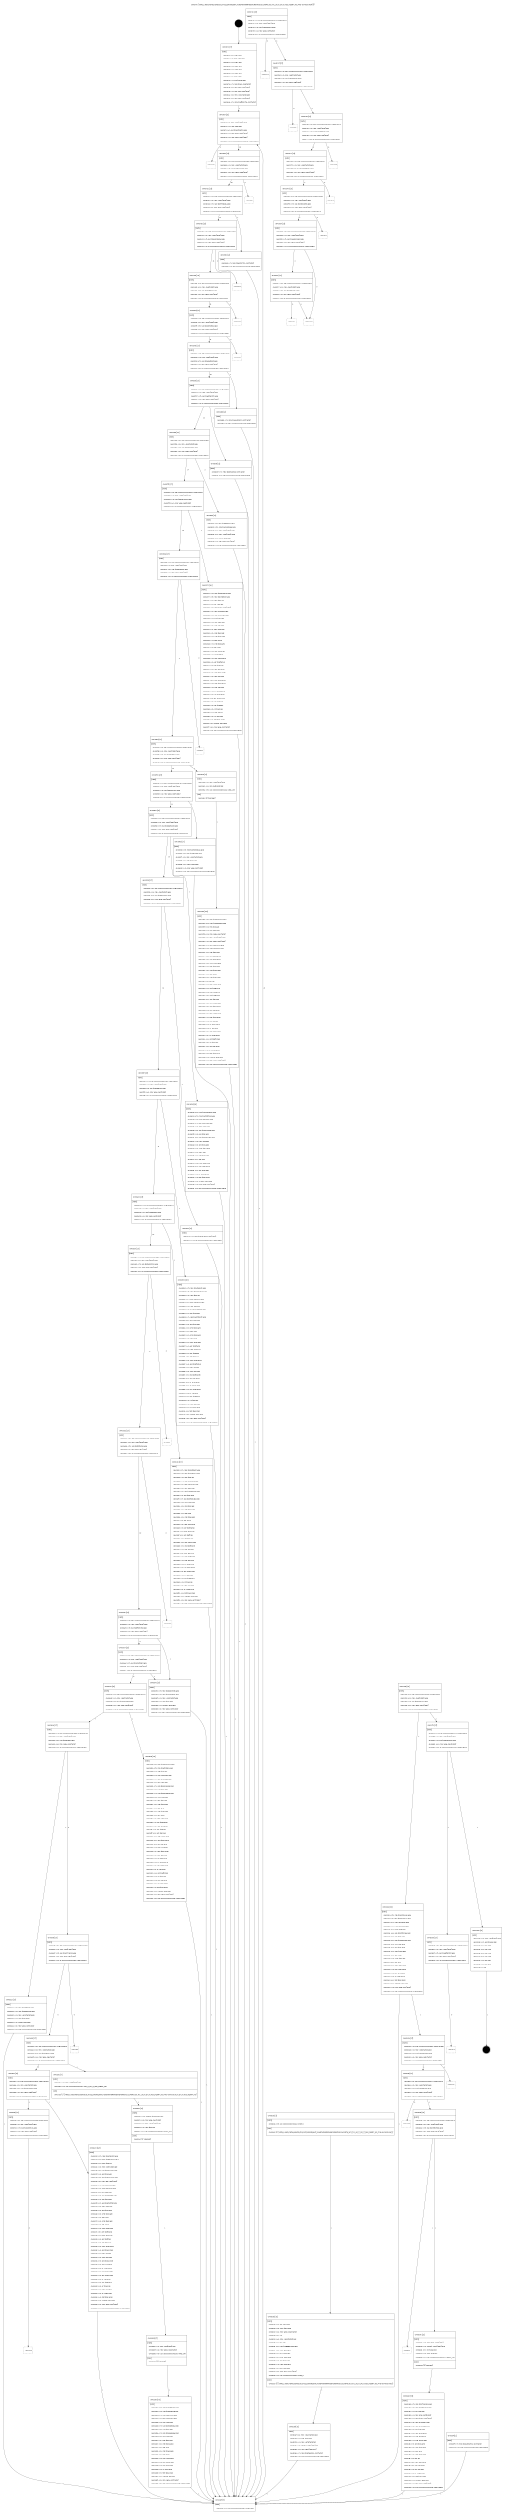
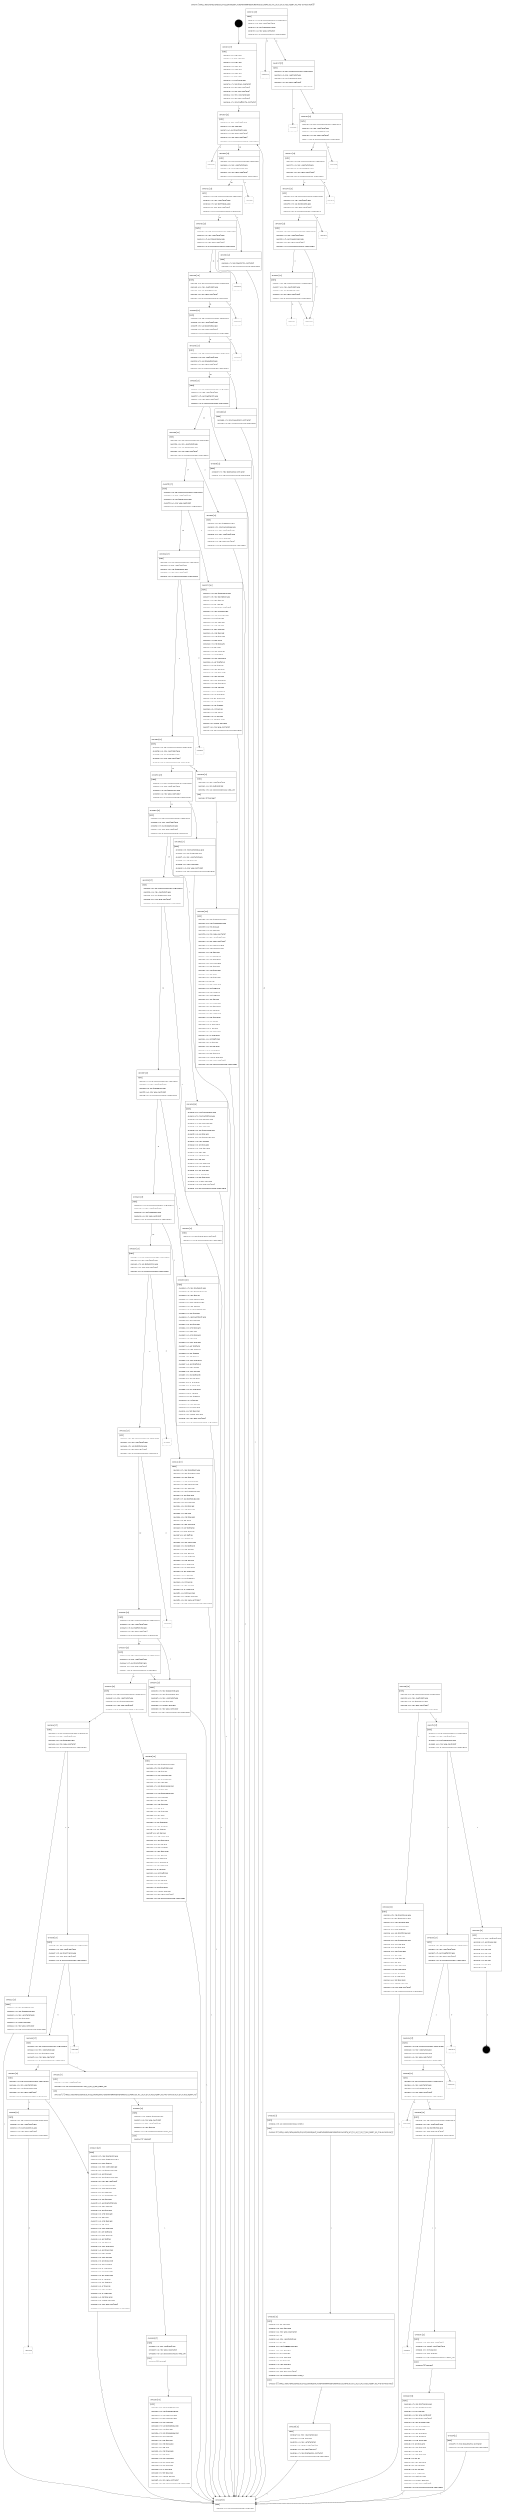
edge "0x40211a [88]" -> "0x401826 [25]": now "0x40180d [25]" -> "0x401826 [25]"
